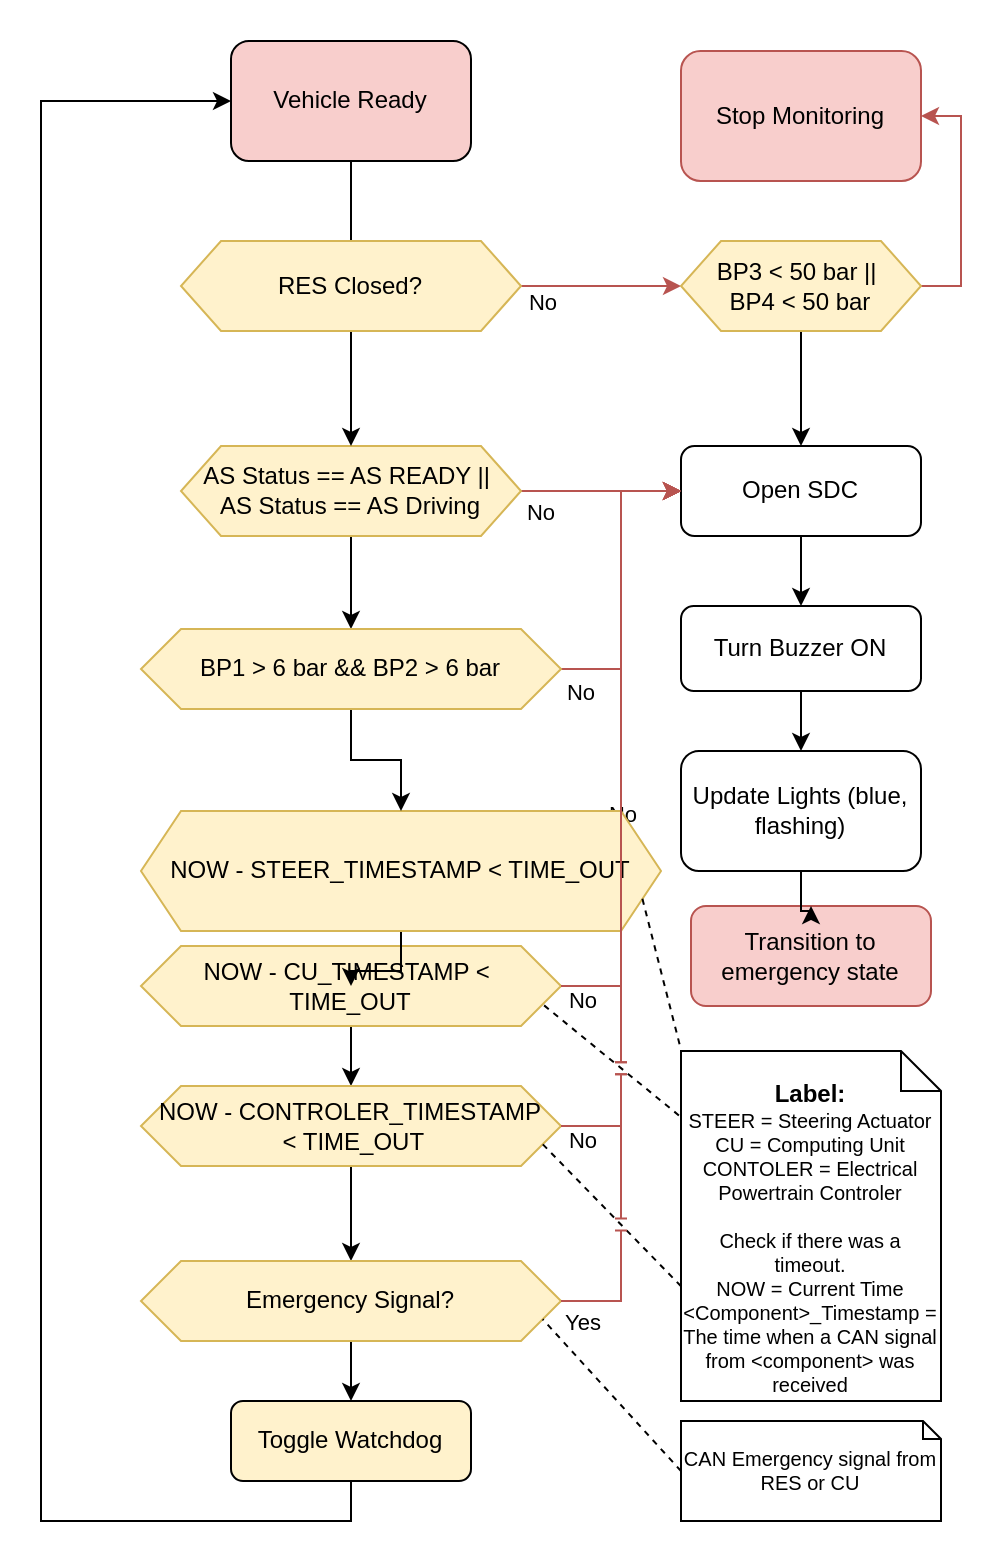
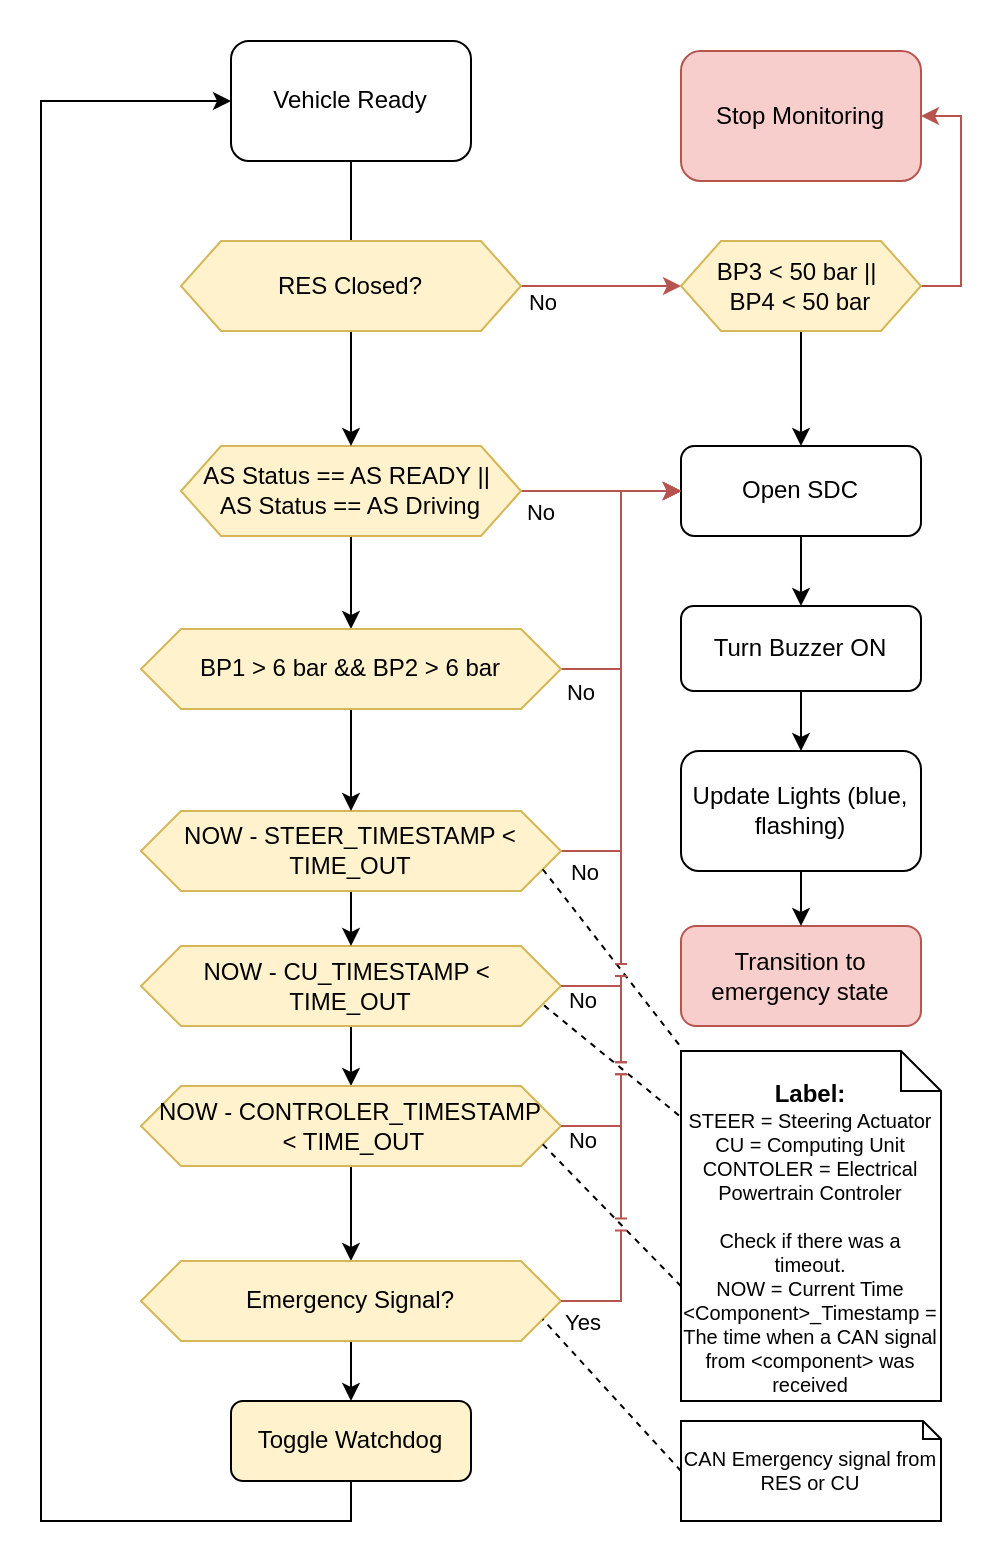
node "Vehicle Ready": fillcolor #f8cecc -> #ffffff
node "NOW - STEER_TIMESTAMP < TIME_OUT": size 520x120 -> 420x80
node "Transition to emergency state": moved (811, 956) -> (801, 976)
